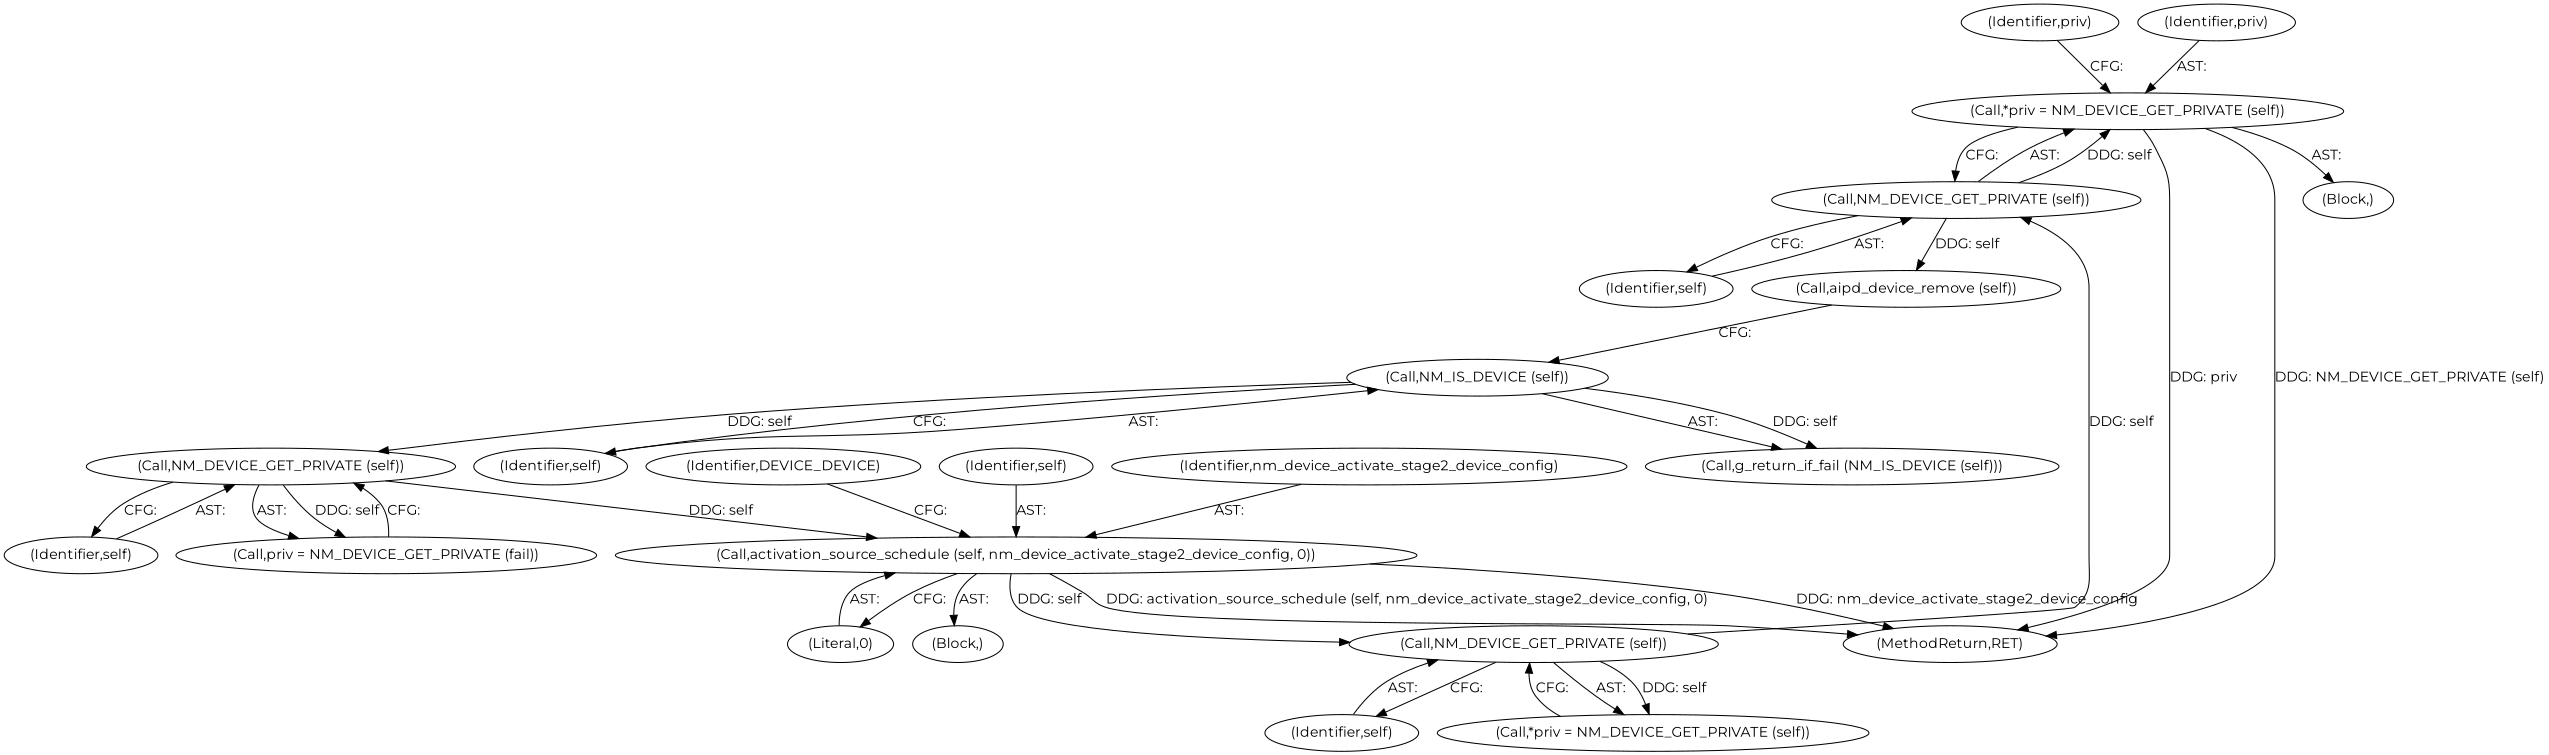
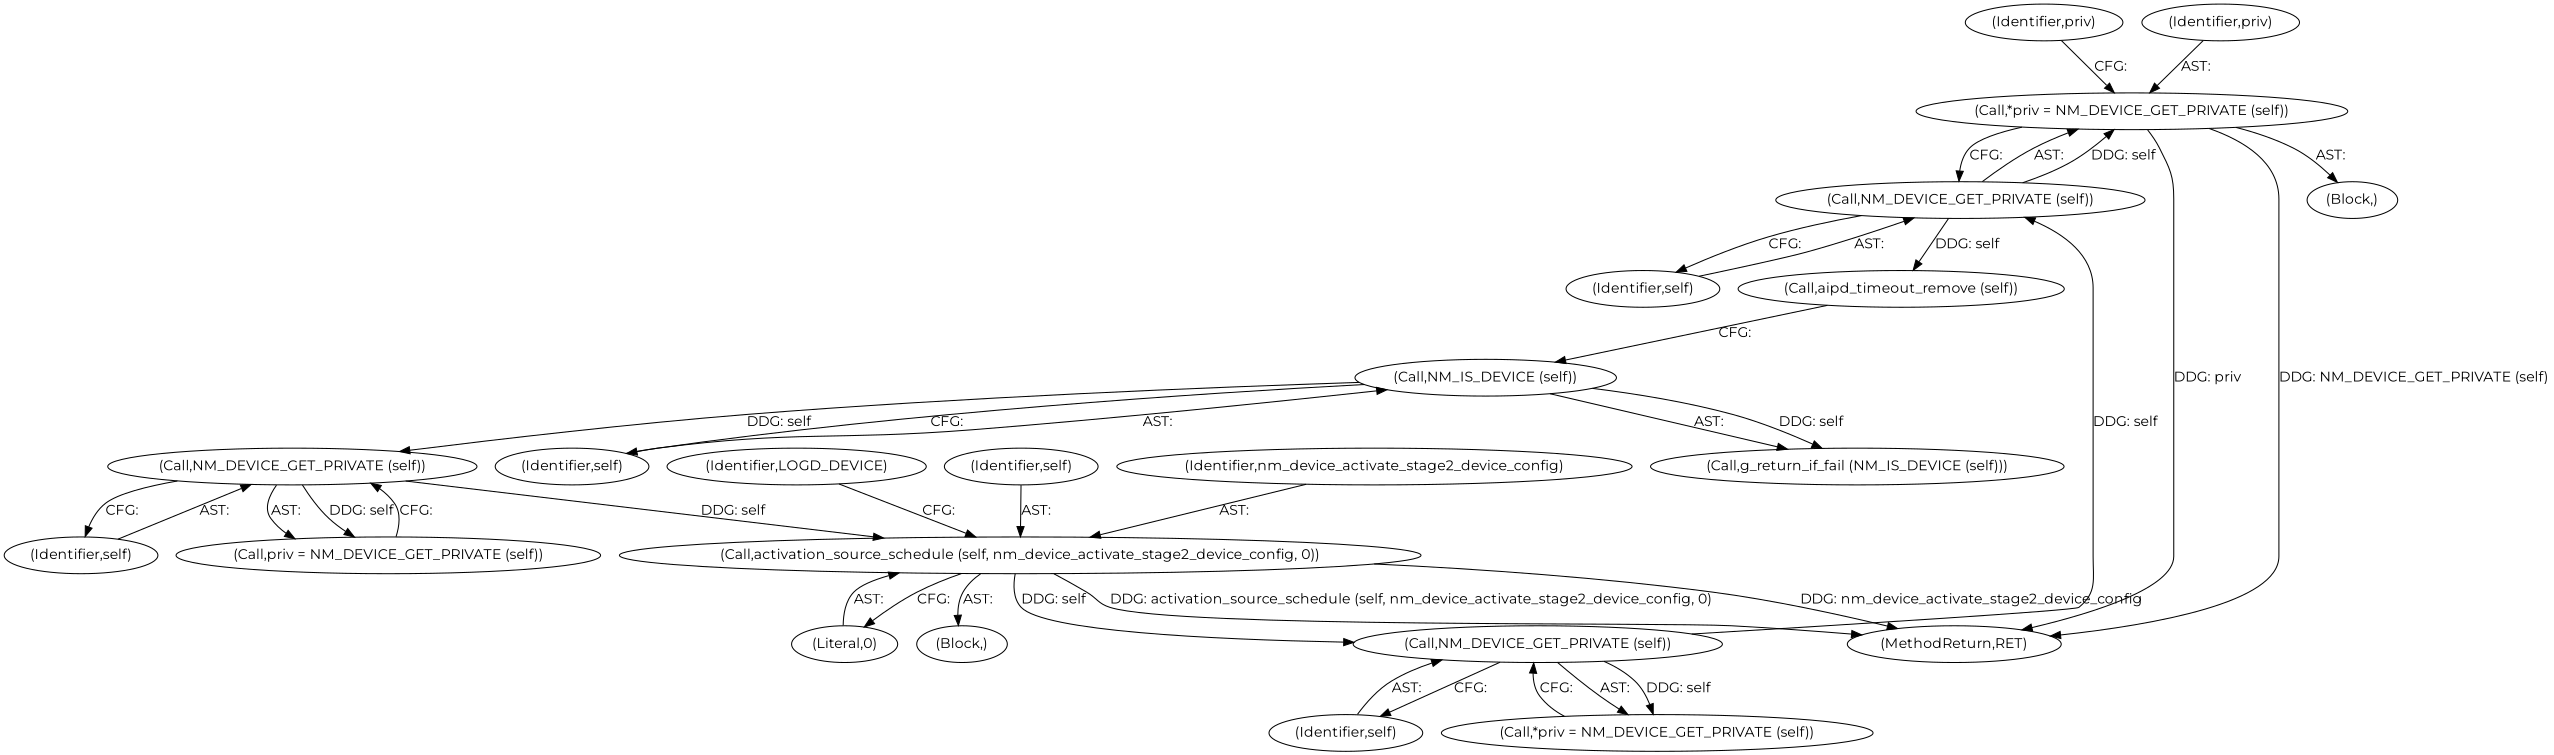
node "(Call,aipd_device_remove (self))": label "(Call,aipd_device_remove (self))" -> "(Call,aipd_timeout_remove (self))"
node "(Identifier,DEVICE_DEVICE)": label "(Identifier,DEVICE_DEVICE)" -> "(Identifier,LOGD_DEVICE)"
node "(Call,priv = NM_DEVICE_GET_PRIVATE (fail))": label "(Call,priv = NM_DEVICE_GET_PRIVATE (fail))" -> "(Call,priv = NM_DEVICE_GET_PRIVATE (self))"
